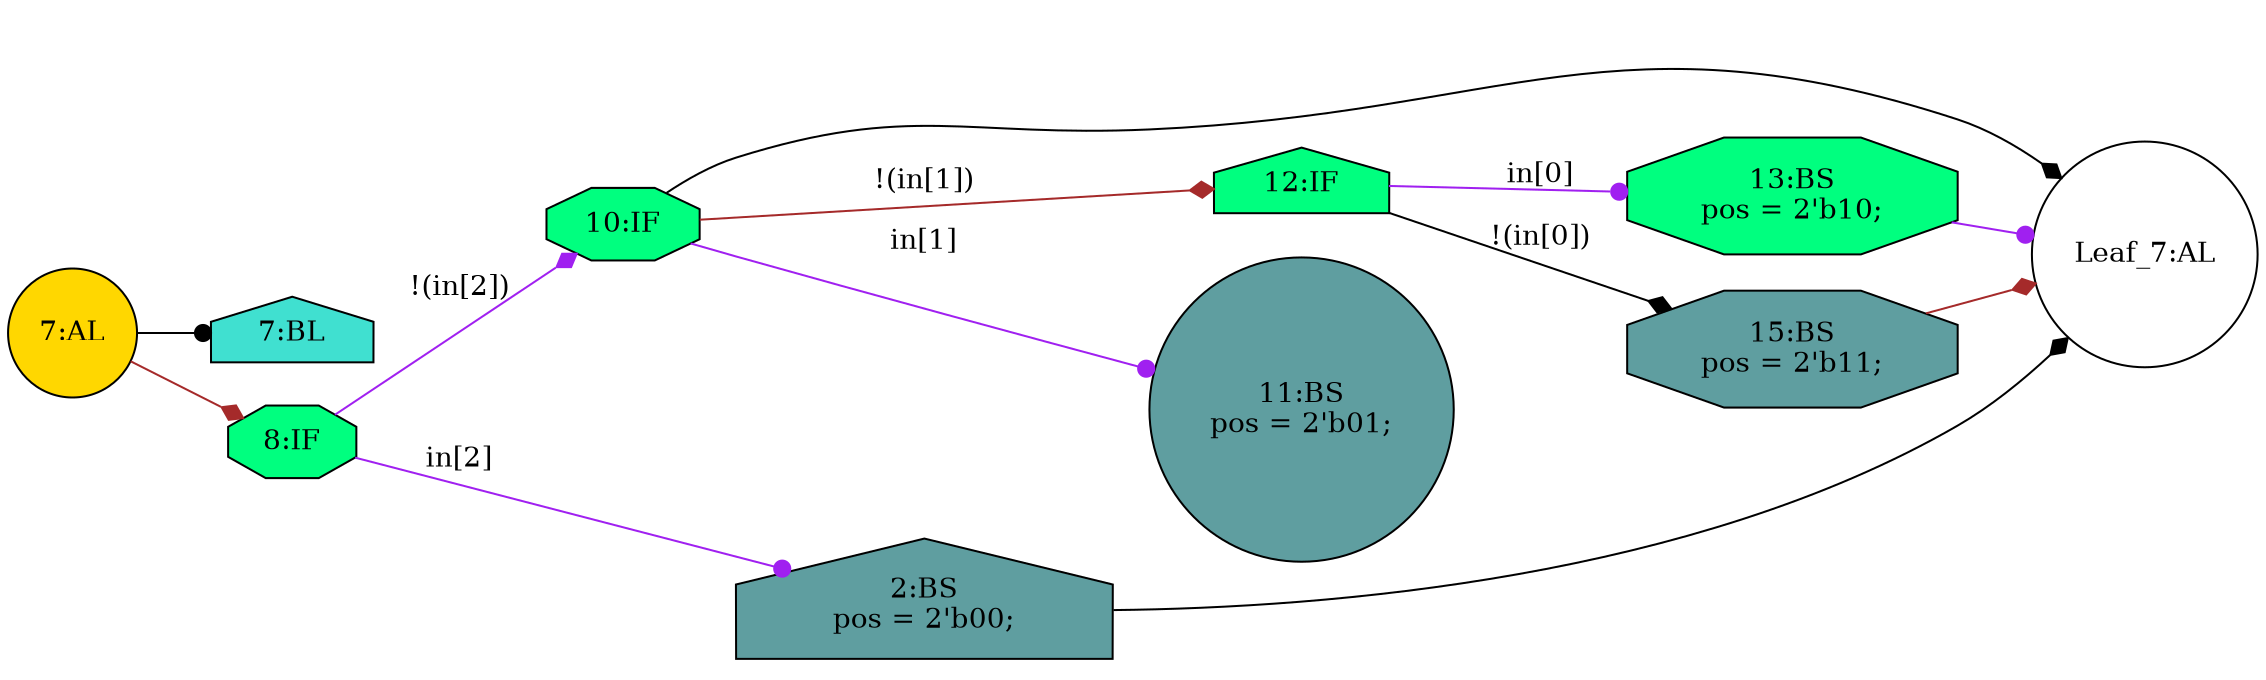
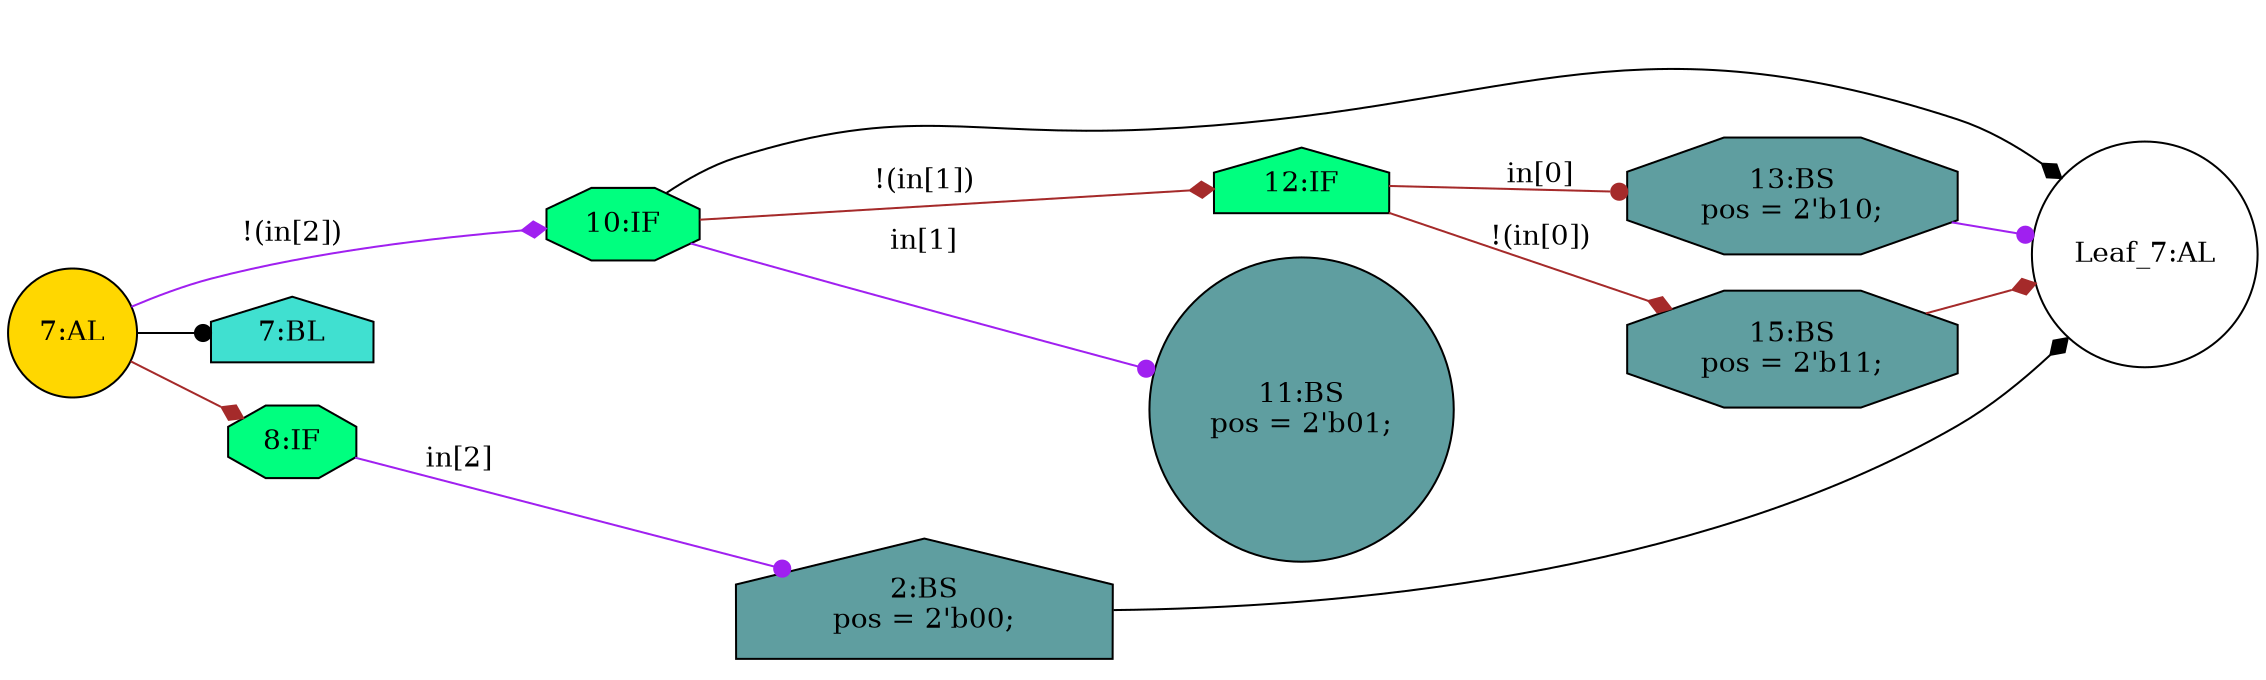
edge "12:IF" -> "13:BS pos = 2'b10;": color purple -> brown
node "13:BS pos = 2'b10;": fillcolor springgreen -> cadetblue
edge "12:IF" -> "15:BS pos = 2'b11;": color black -> brown
edge "8:IF" -> "10:IF": now "7:AL" -> "10:IF"
